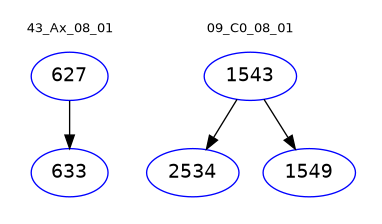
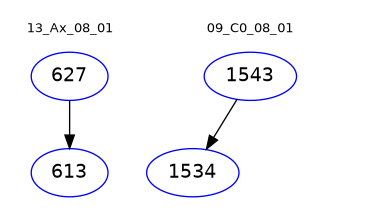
cluster "43_Ax_08_01": label "43_Ax_08_01" -> "13_Ax_08_01"
node "633": label "633" -> "613"
node "2534": label "2534" -> "1534"
node "1549": removed
